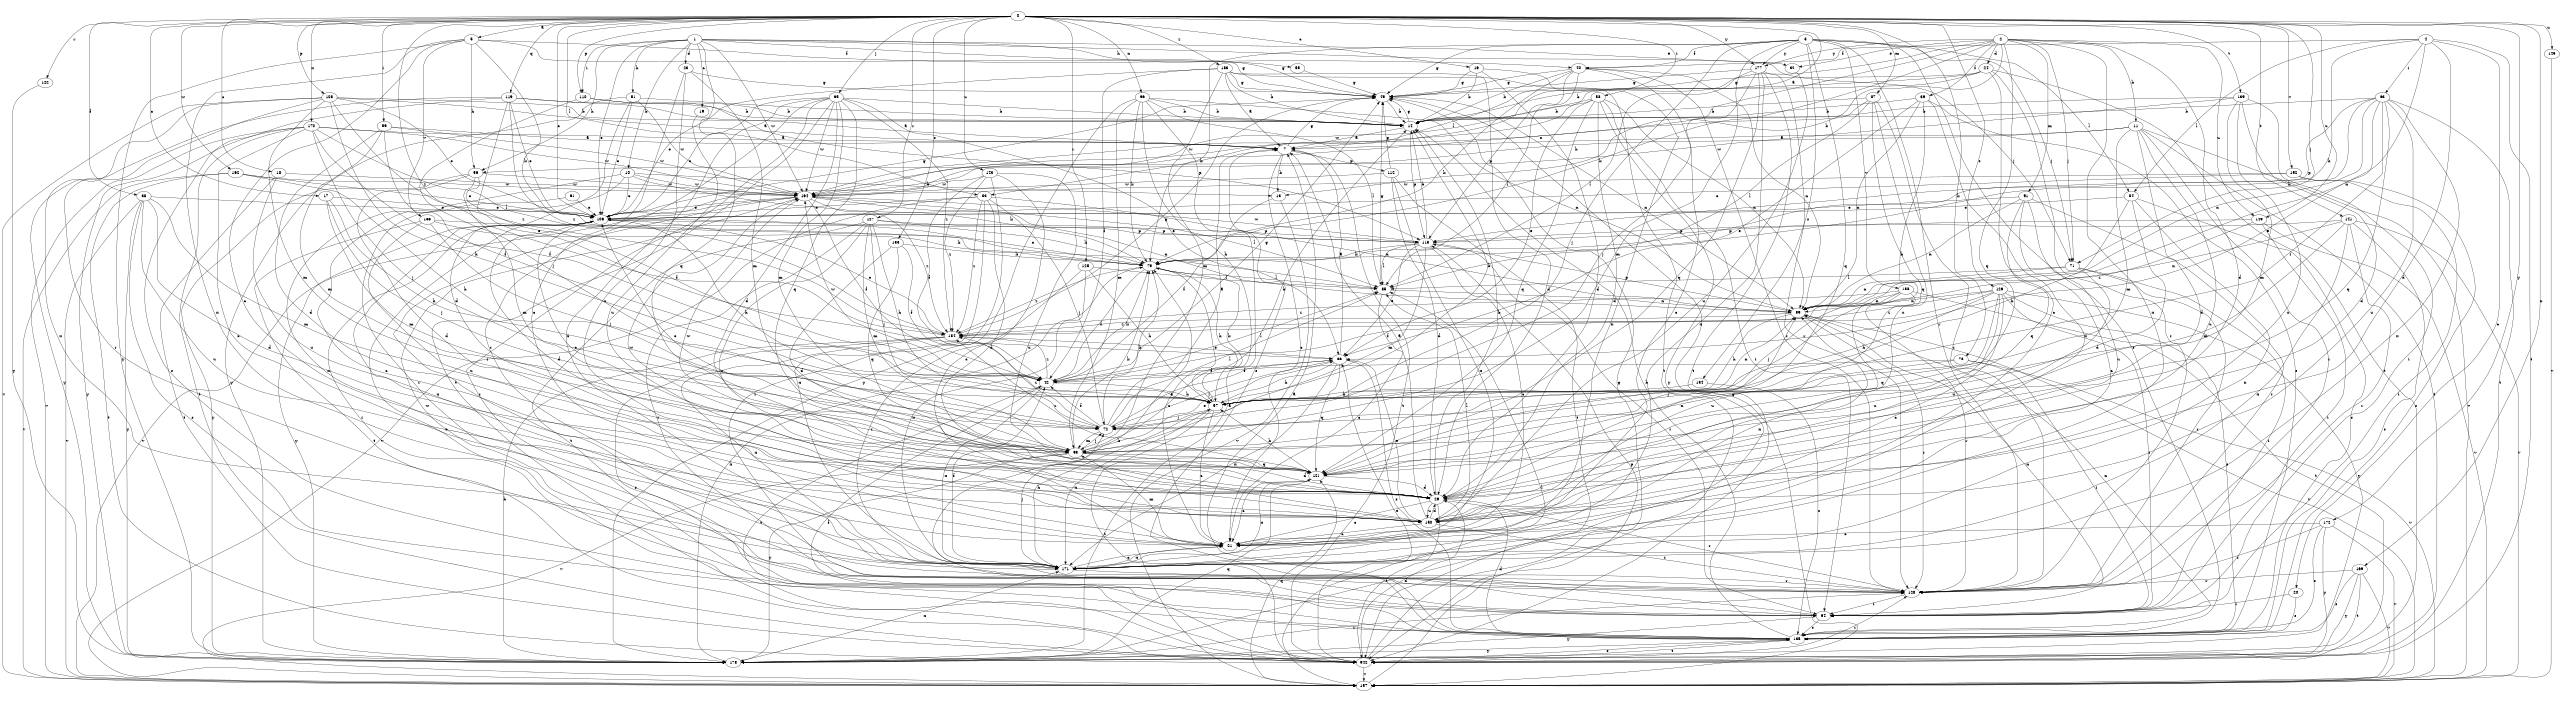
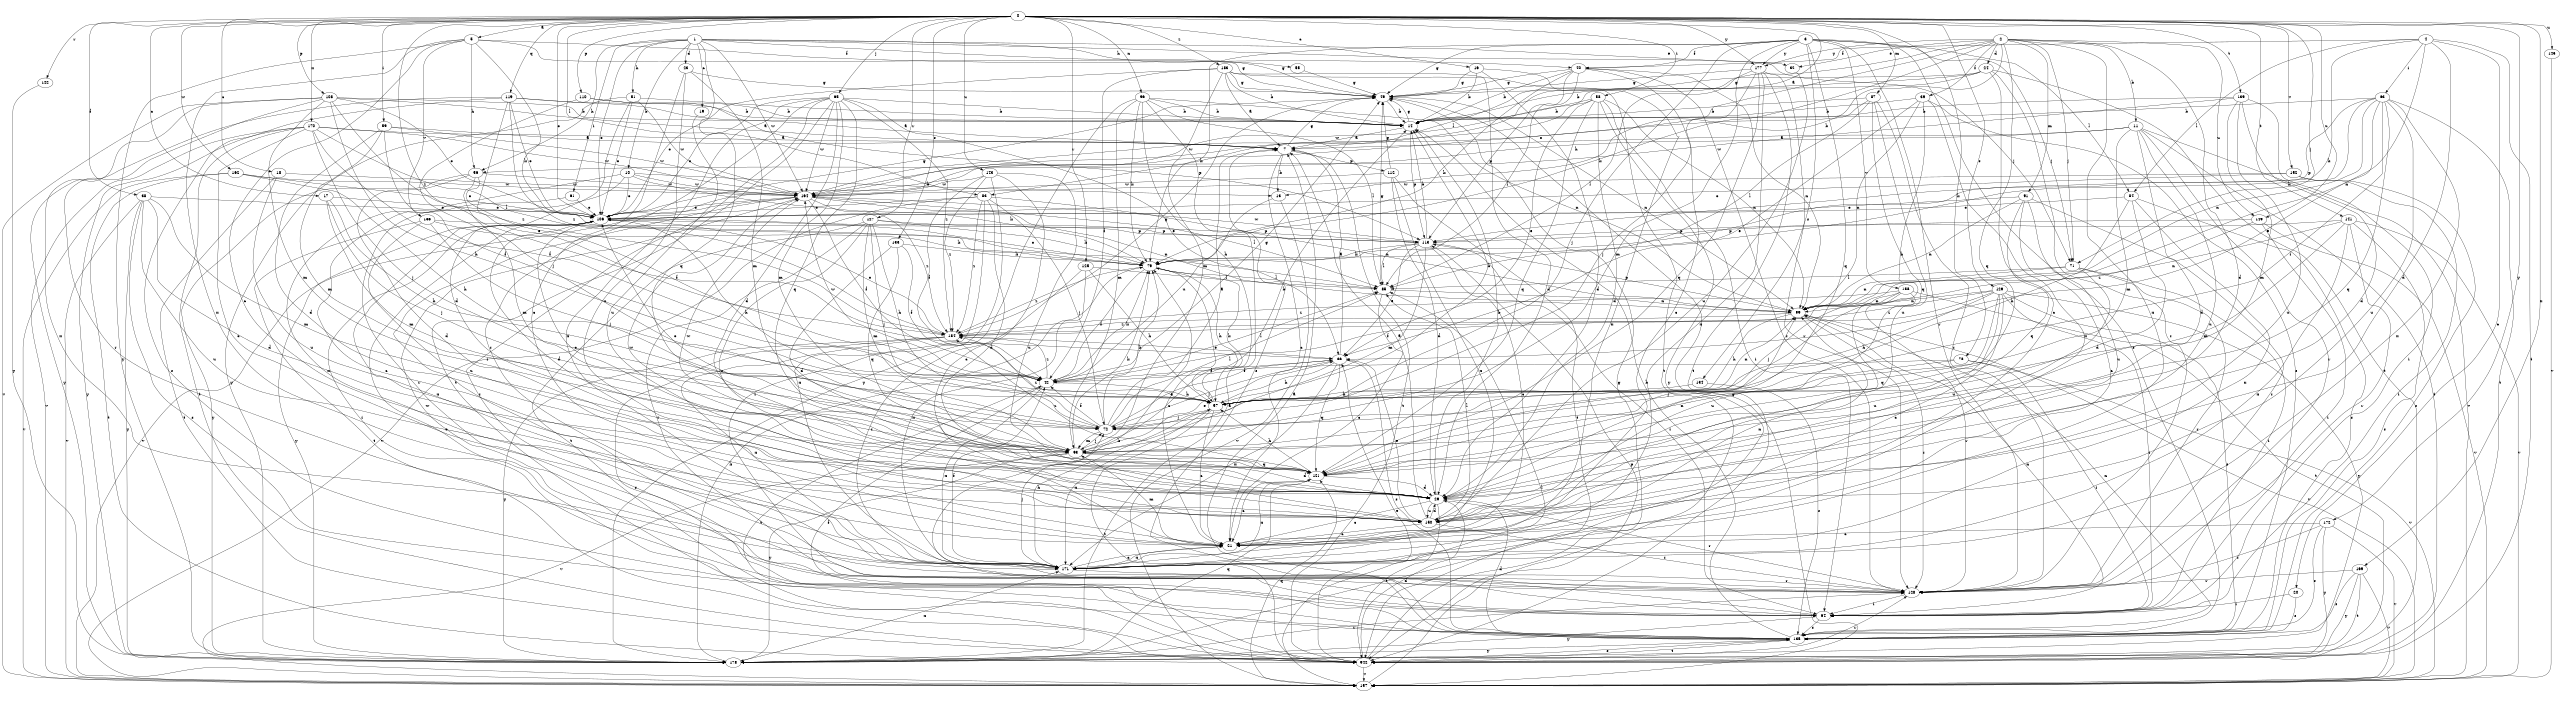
edge "1" -> "110": now "1" -> "61"
edge "13" -> "42": label "f" -> "u"
edge "184" -> "178": label "b" -> "y"
